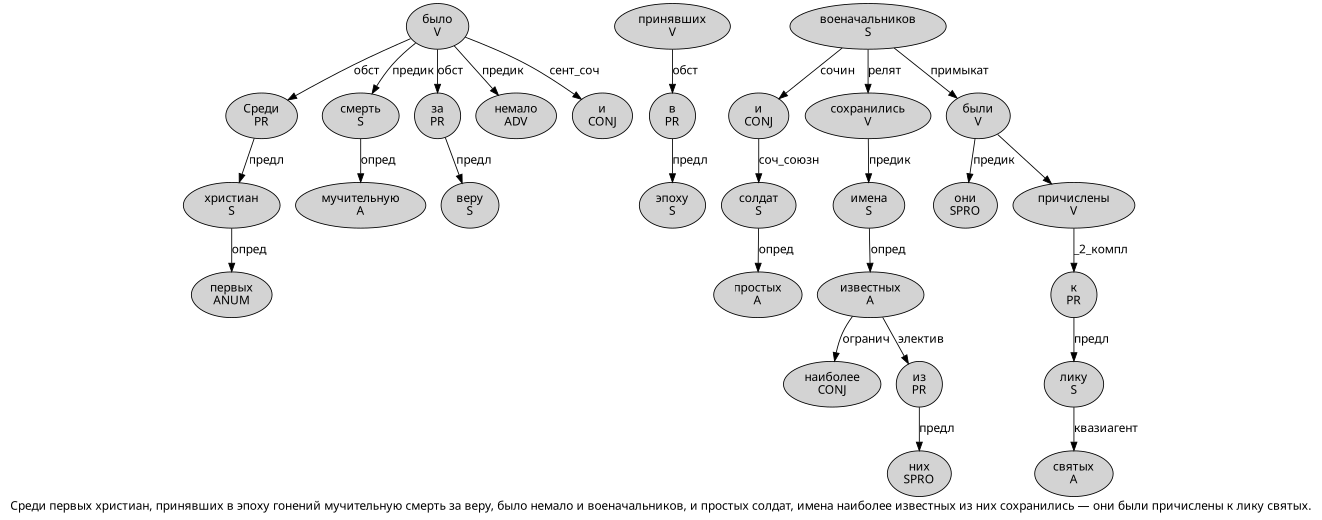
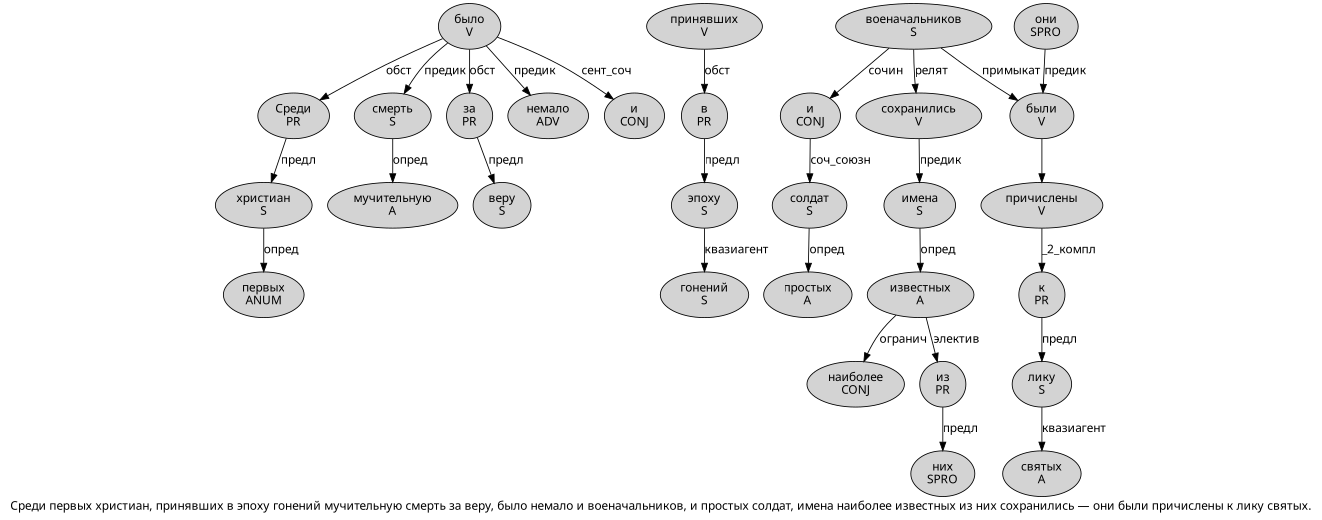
edge "были V" -> "они SPRO": reversed
node "гонений S": added
